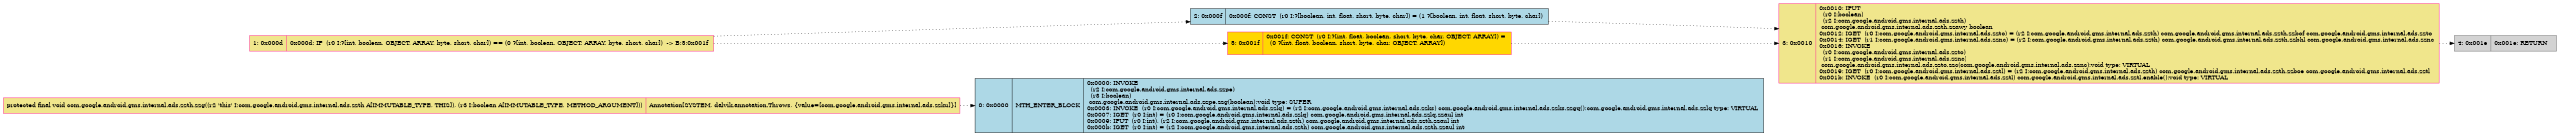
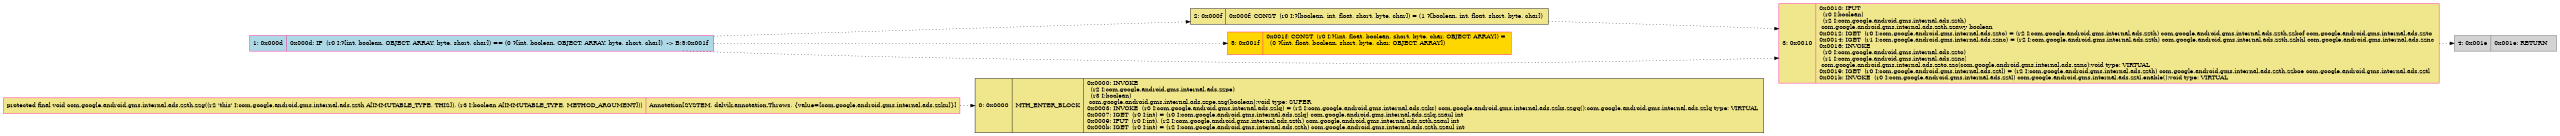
node "2: 0x000f": fillcolor lightblue -> khaki
node "1: 0x000d": fillcolor khaki -> lightblue
edge "5: 0x001f" -> "3: 0x0010": now "1: 0x000d" -> "3: 0x0010"
node "0: 0x0000": fillcolor lightblue -> khaki
